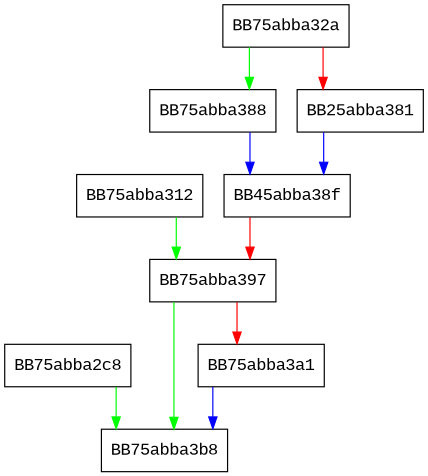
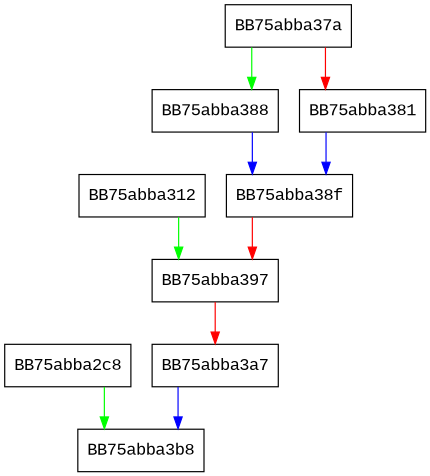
node "BB75abba32a": label "BB75abba32a" -> "BB75abba37a"
node "BB25abba381": label "BB25abba381" -> "BB75abba381"
node "BB45abba38f": label "BB45abba38f" -> "BB75abba38f"
edge "BB75abba397" -> "BB75abba3b8": removed
node "BB75abba3a1": label "BB75abba3a1" -> "BB75abba3a7"
